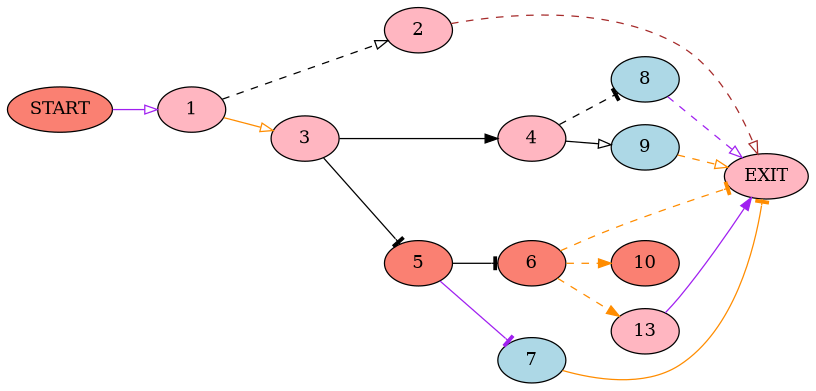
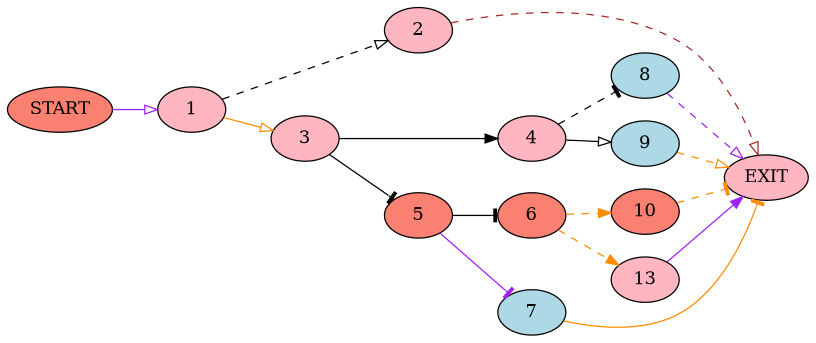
edge "6" -> "EXIT": now "10" -> "EXIT"
